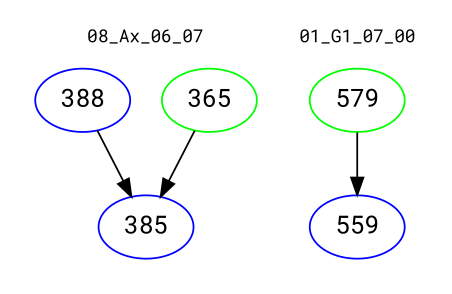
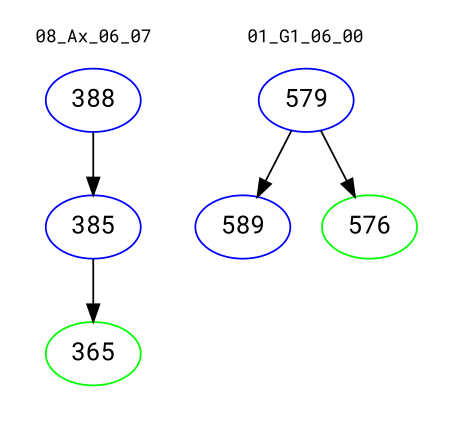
cluster "01_G1_07_00": label "01_G1_07_00" -> "01_G1_06_00"
node "579": color green -> blue
edge "365" -> "385": reversed
node "559": label "559" -> "589"
node "576": added
